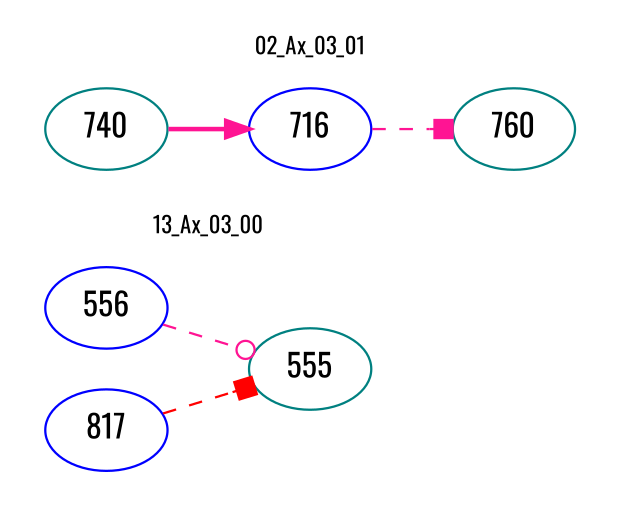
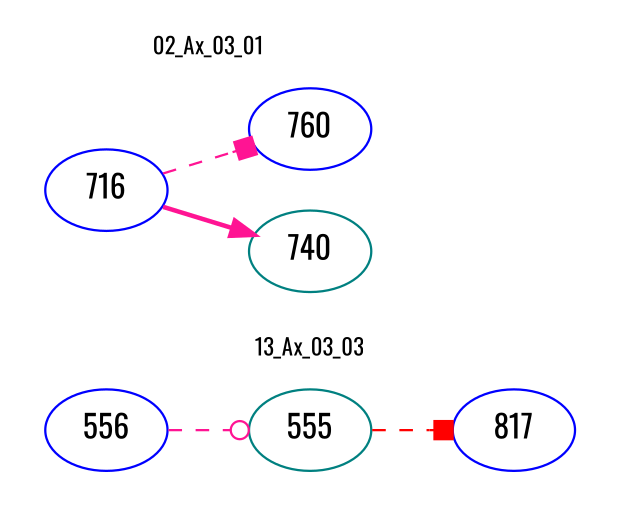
edge "740" -> "716": reversed
node "760": color teal -> blue
cluster "13_Ax_03_00": label "13_Ax_03_00" -> "13_Ax_03_03"
edge "817" -> "555": reversed
